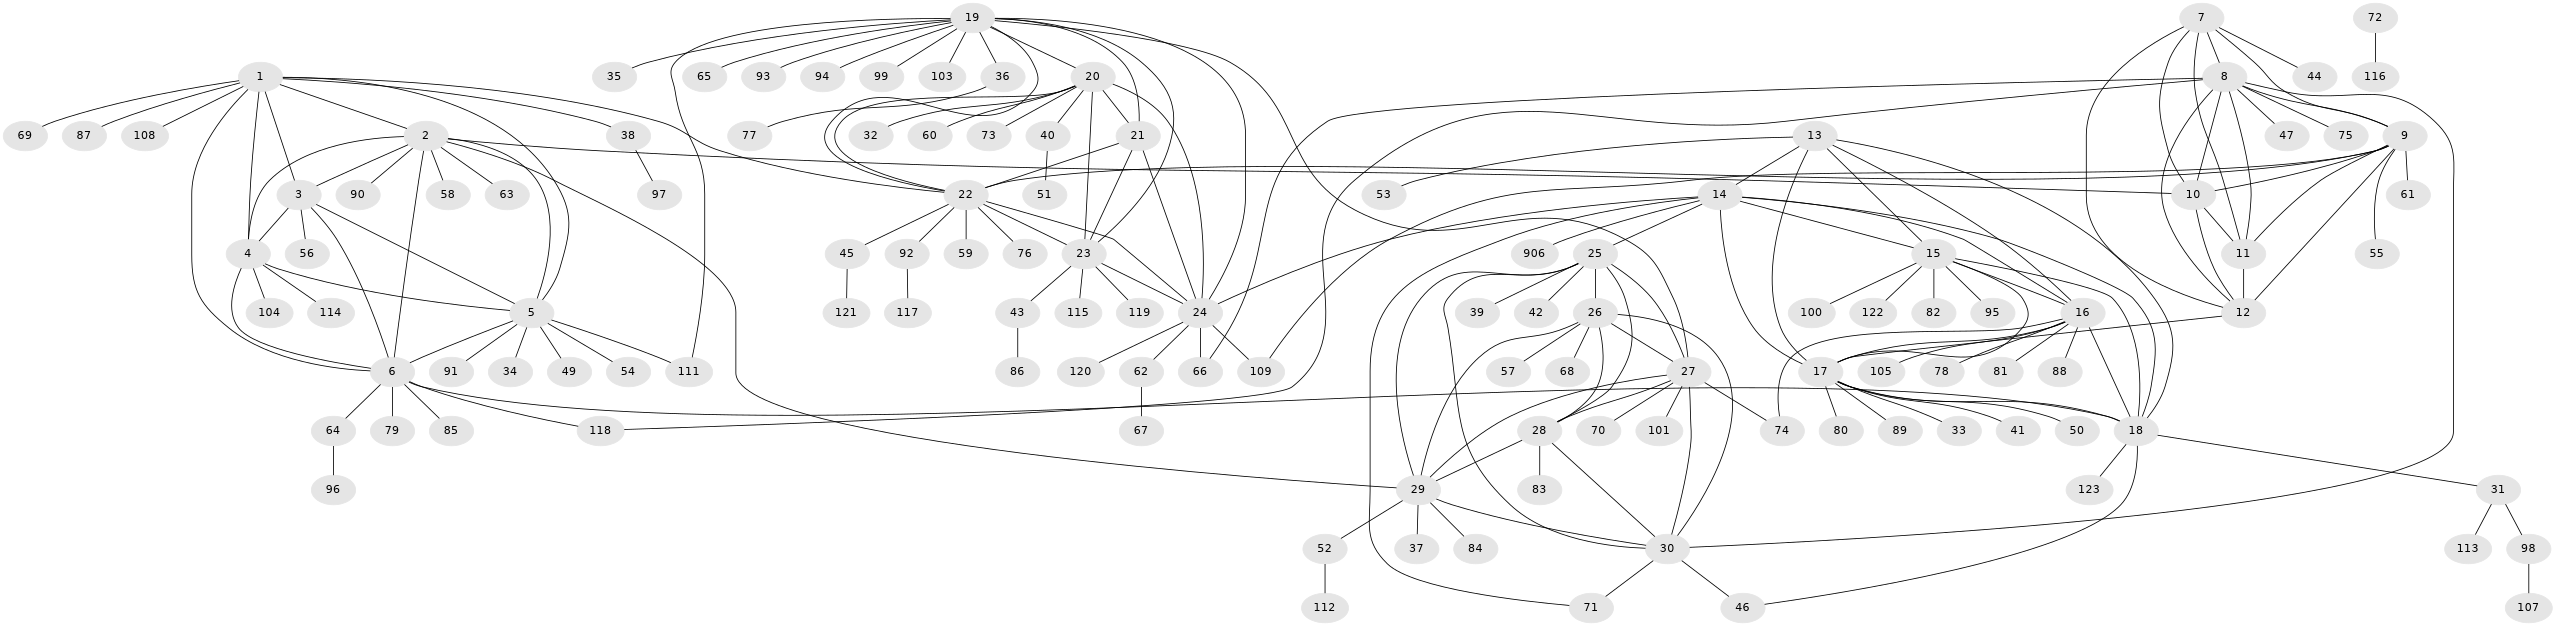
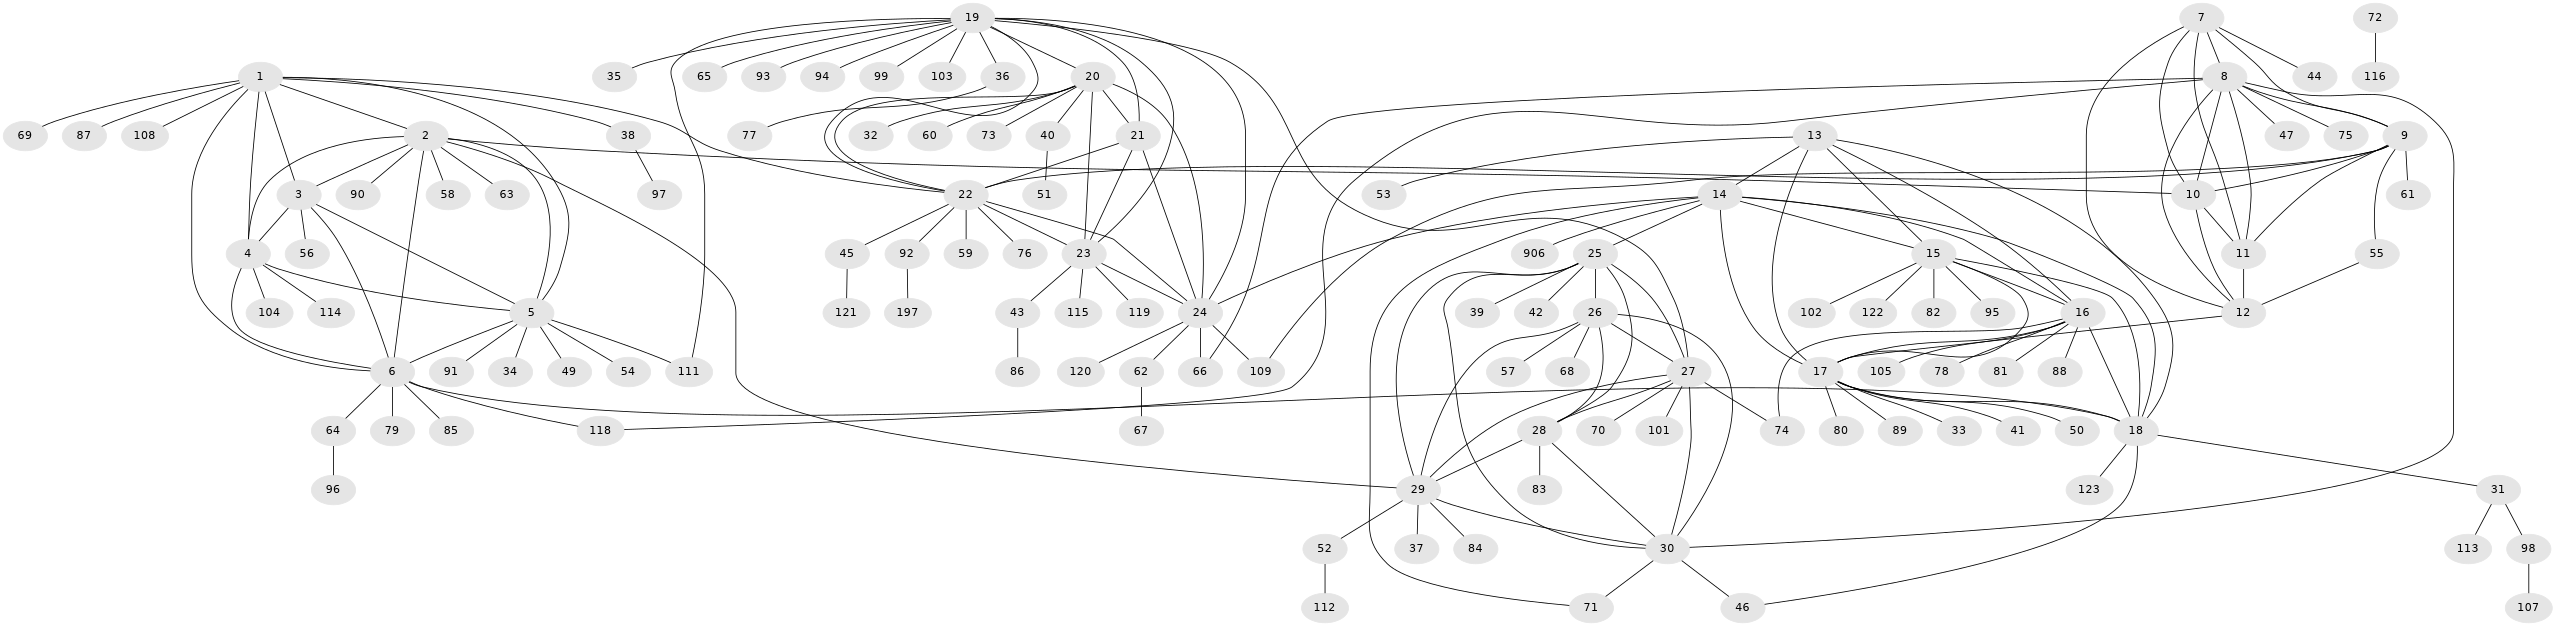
edge "9" -- "12": now "55" -- "12"
node "117": label "117" -> "197"
node "100": label "100" -> "102"
